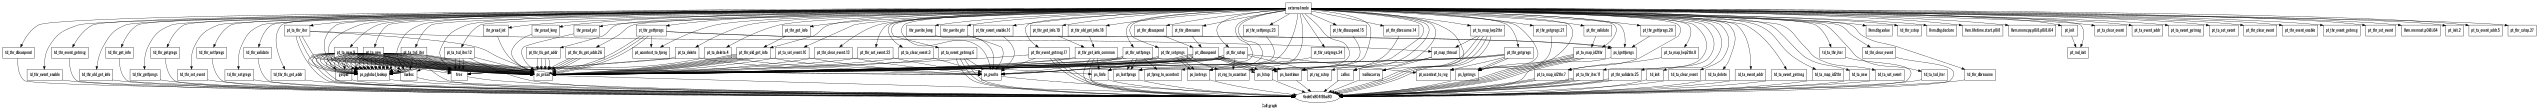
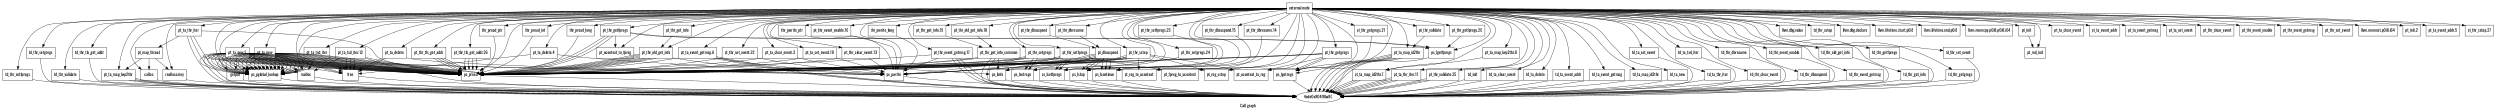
edge "external node" -> "ps_pread": added
node "llvm.lifetime.end.p0i8": added
edge "pt_ta_map_lwp2thr" -> "pt_map_thread": reversed
edge "pt_ta_tsd_iter" -> "Node0x804f8ba80": removed
